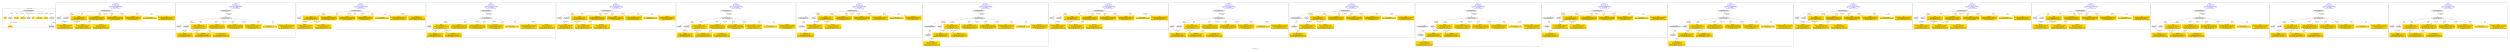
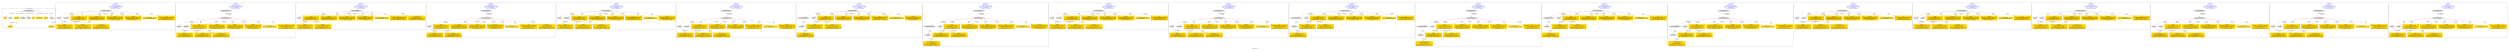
node "Dimensions": fillcolor gold -> lightgray
node "Classification": fillcolor lightgray -> gold
